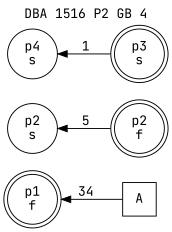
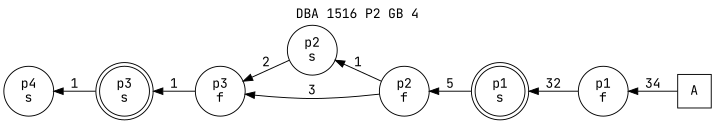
node "p3 f": added
node "p1 s": added
edge "p2 f" -> "p2 s": label "5" -> "1"
node "p2 f": shape doublecircle -> circle
node "p1 f": shape doublecircle -> circle
